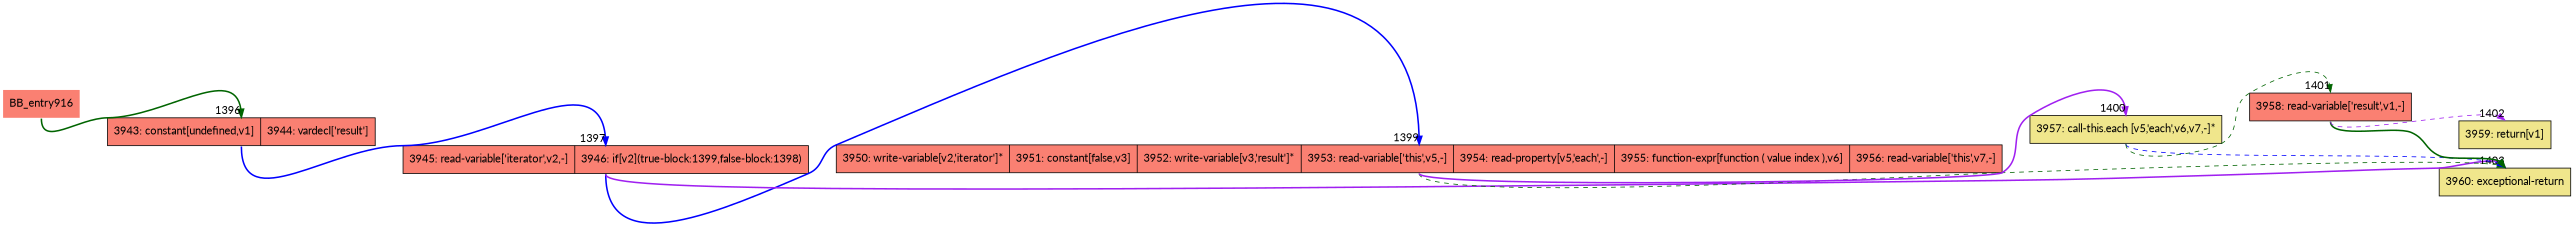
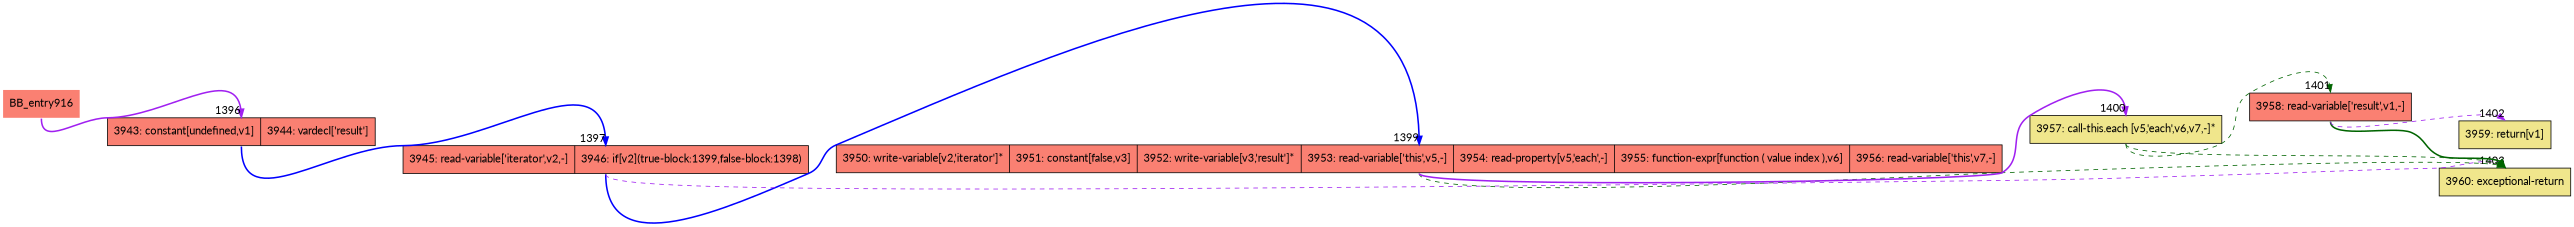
edge "BB_entry916" -> "3943: constant[undefined,v1]": color darkgreen -> purple
edge "3957: call-this.each [v5,'each',v6,v7,-]*" -> "3960: exceptional-return": color blue -> darkgreen
edge "3945: read-variable['iterator',v2,-]" -> "3960: exceptional-return": style bold -> dashed
